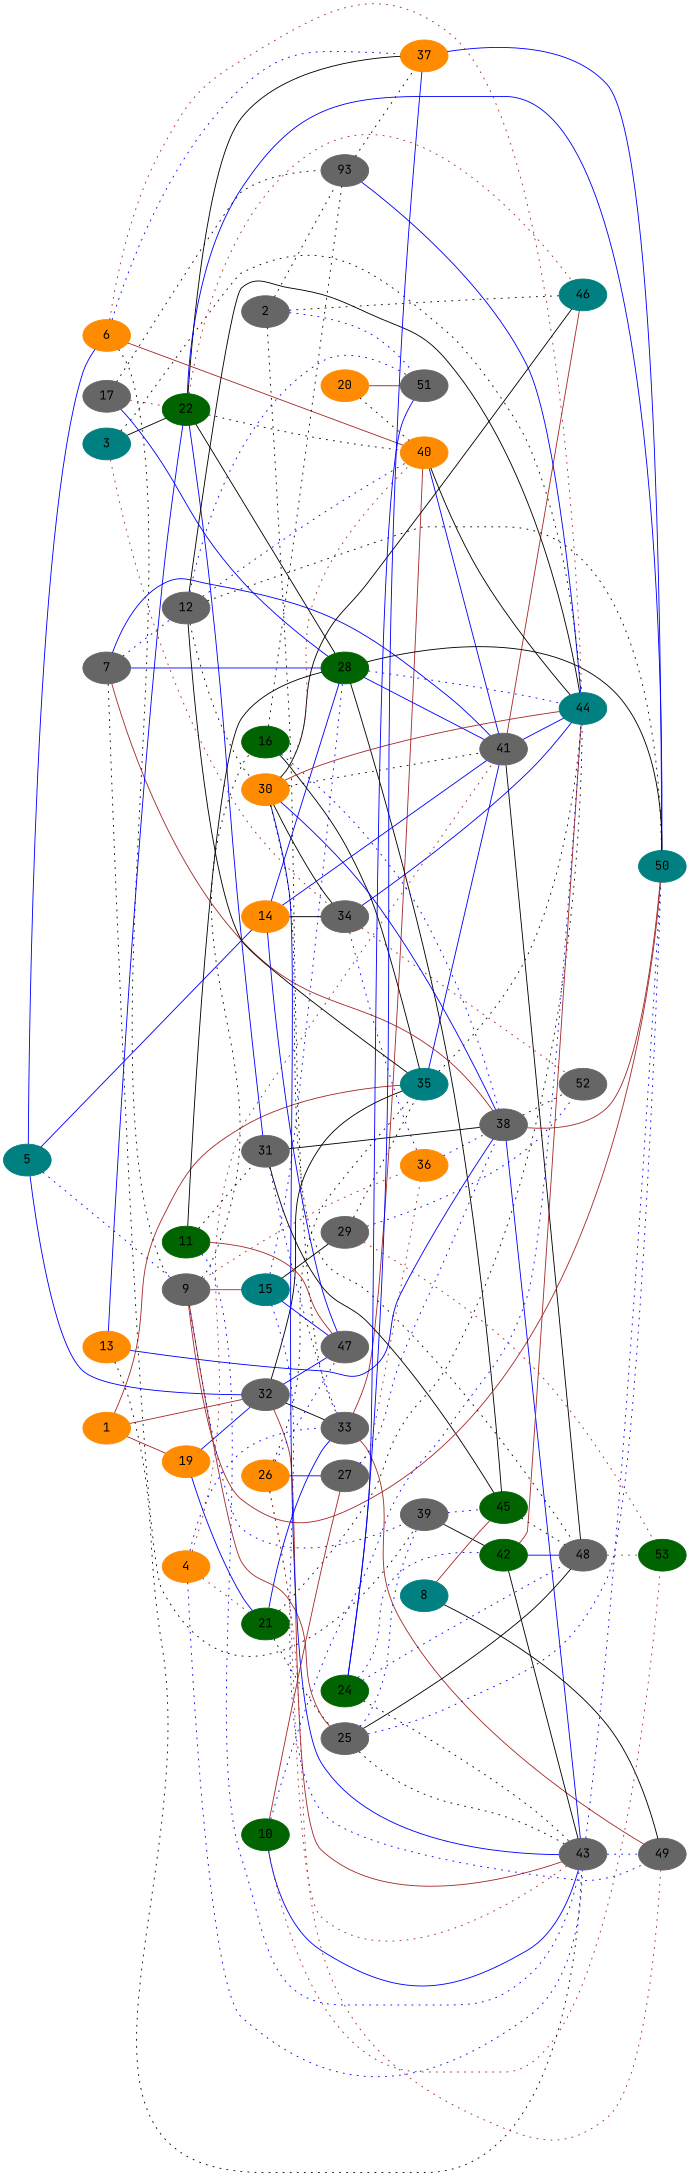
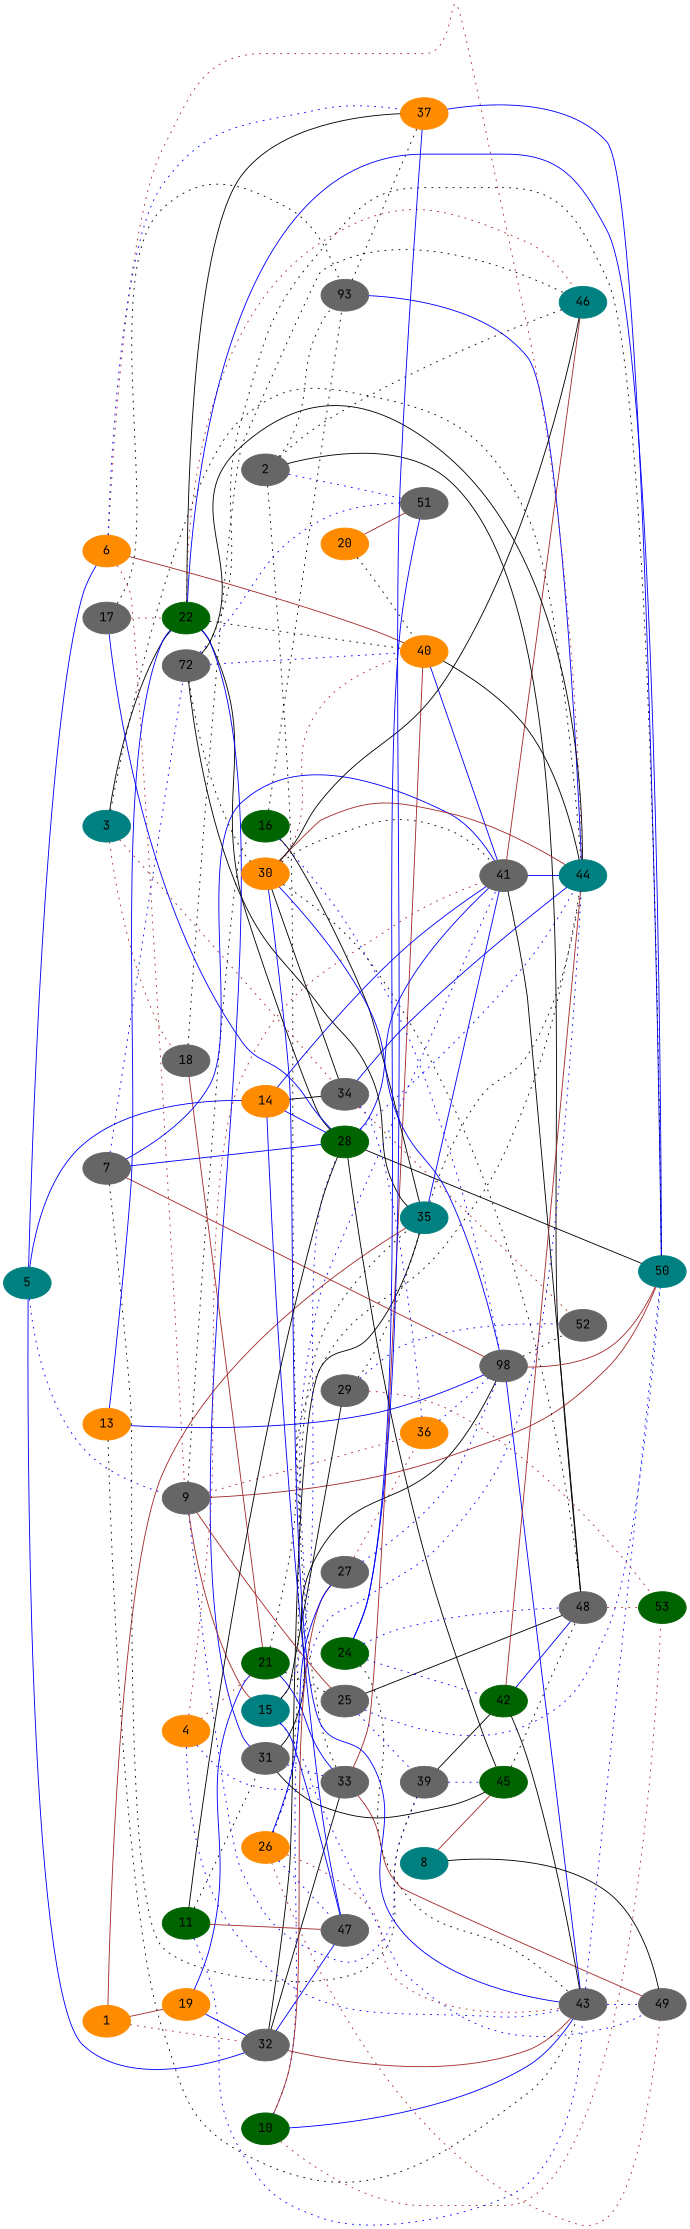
node "12": label "12" -> "72"
edge "6" -- "9": color black -> brown
edge "2" -- "48": added
node "18": added
node "38": label "38" -> "98"
edge "41" -- "26": added
edge "32" -- "1": style solid -> dotted
edge "25" -- "43": removed
